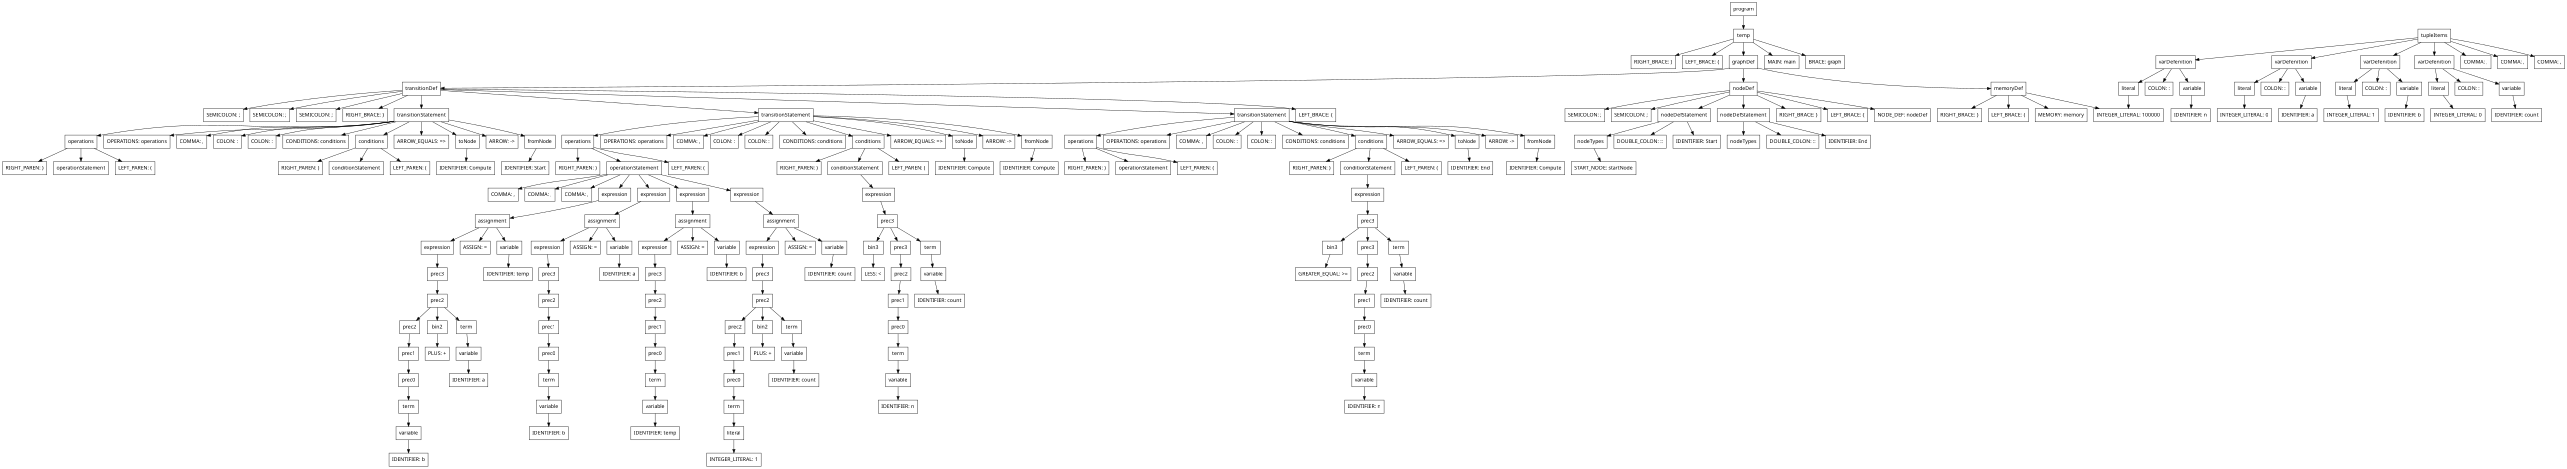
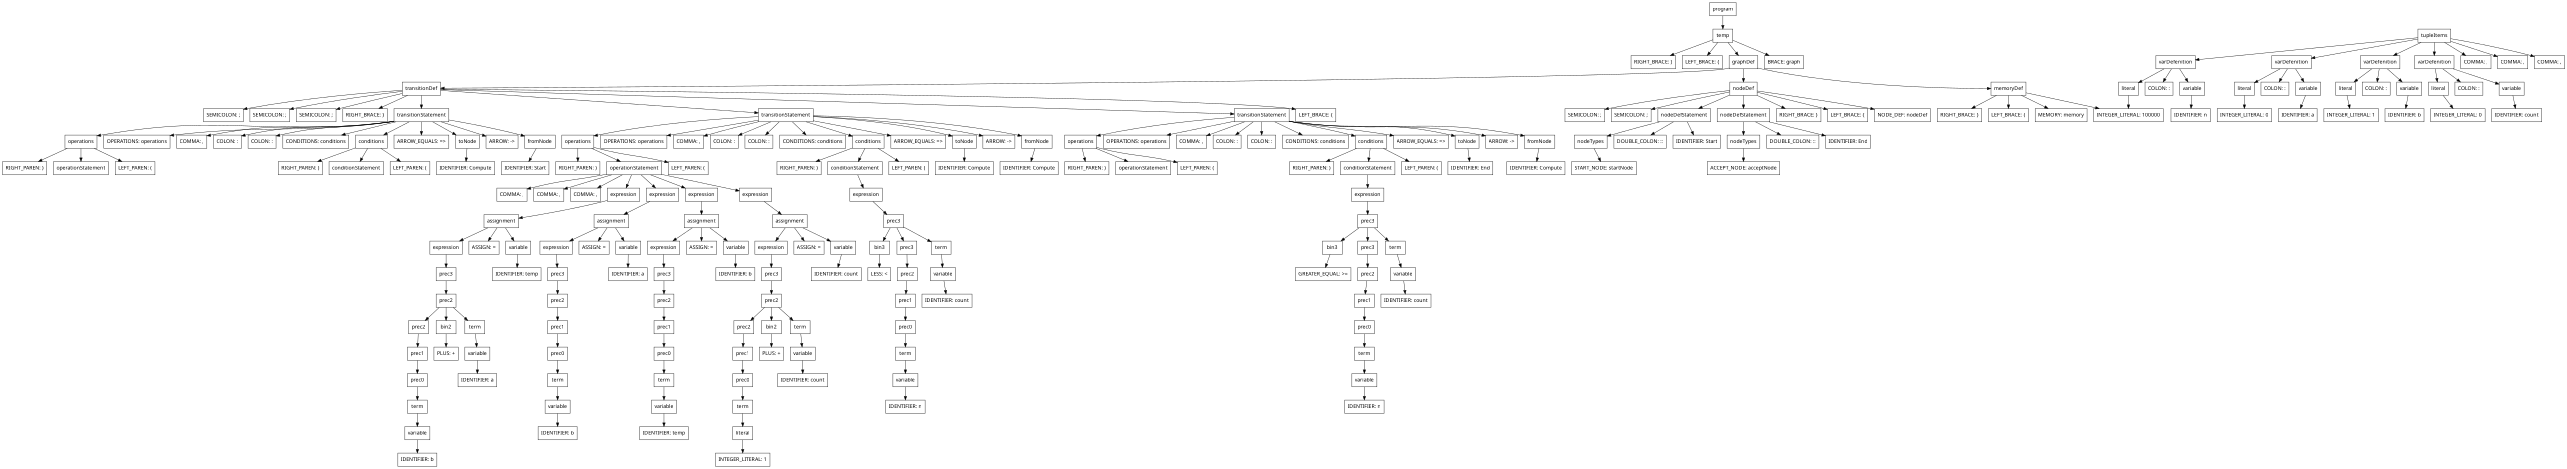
node "MAIN: main": removed
node "ACCEPT_NODE: acceptNode": added
